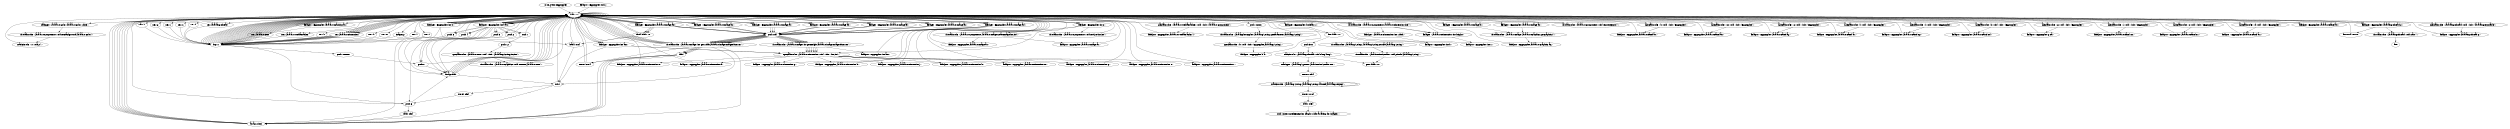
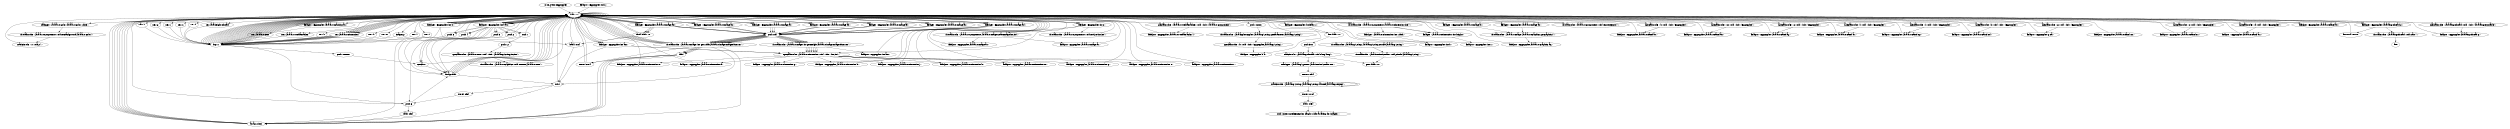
node "new java.lang.Thread": label "new java.lang.Thread" -> "new java.height.Thread"
node "specialinvoke <j: void <init>(EggApplet)>": removed
node "push 0": label "push 0" -> "concat 0"
